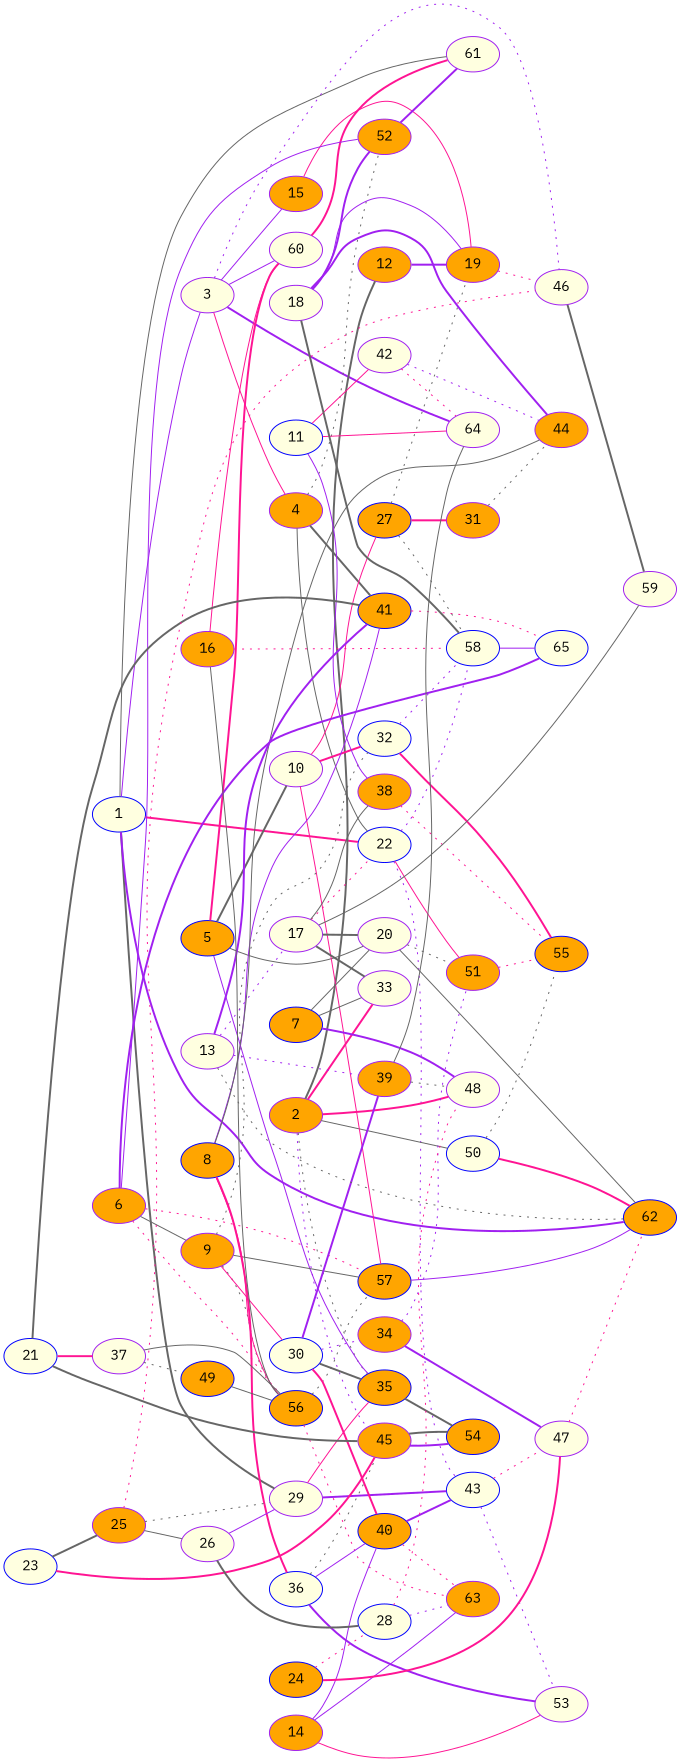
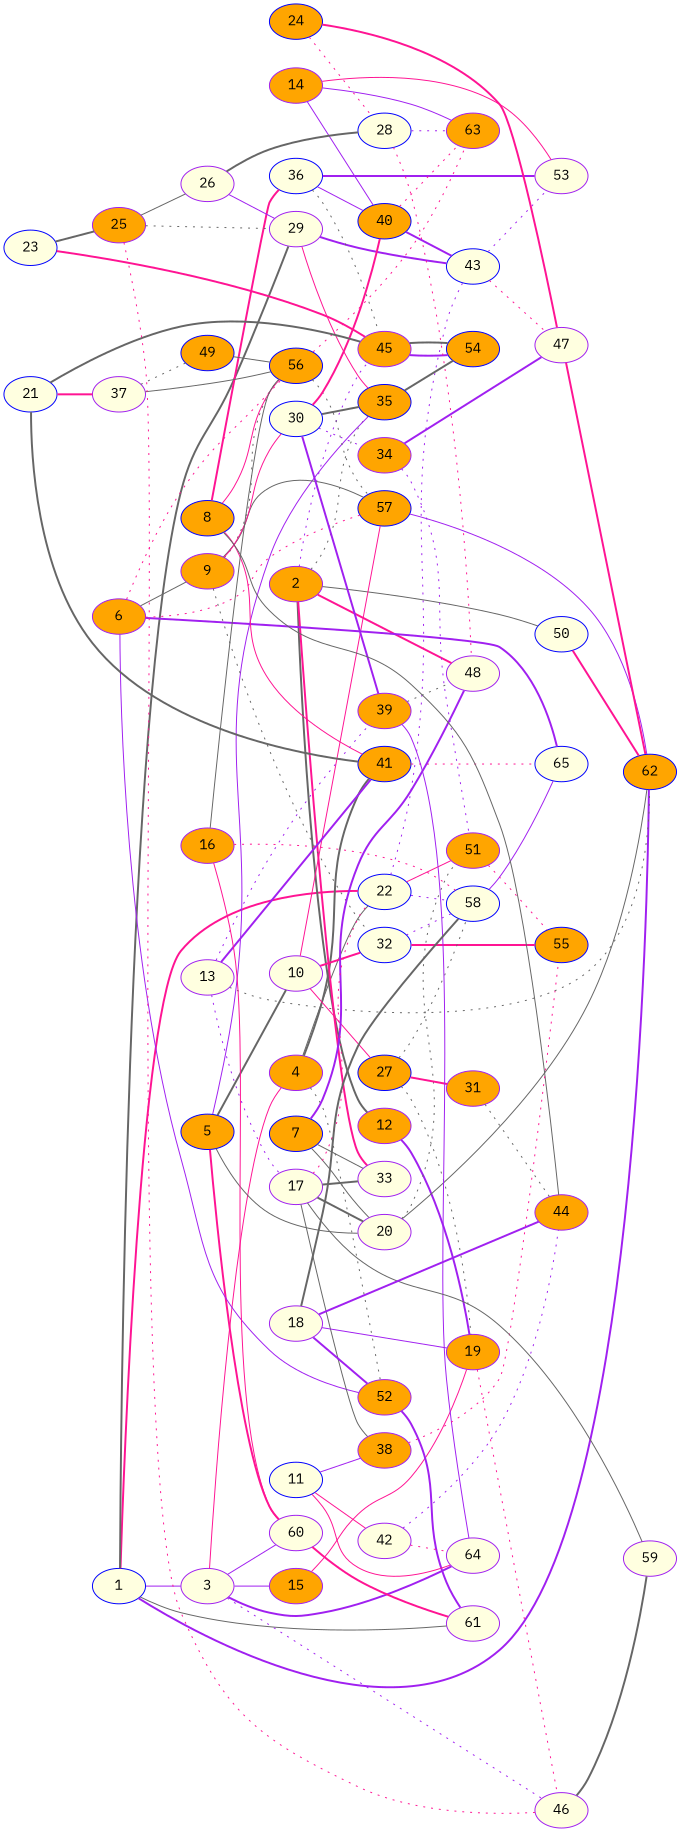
edge "64" -- "39": color gray40 -> purple
edge "41" -- "8": color purple -> deeppink
edge "55" -- "50": removed
edge "62" -- "47": style dotted -> bold
